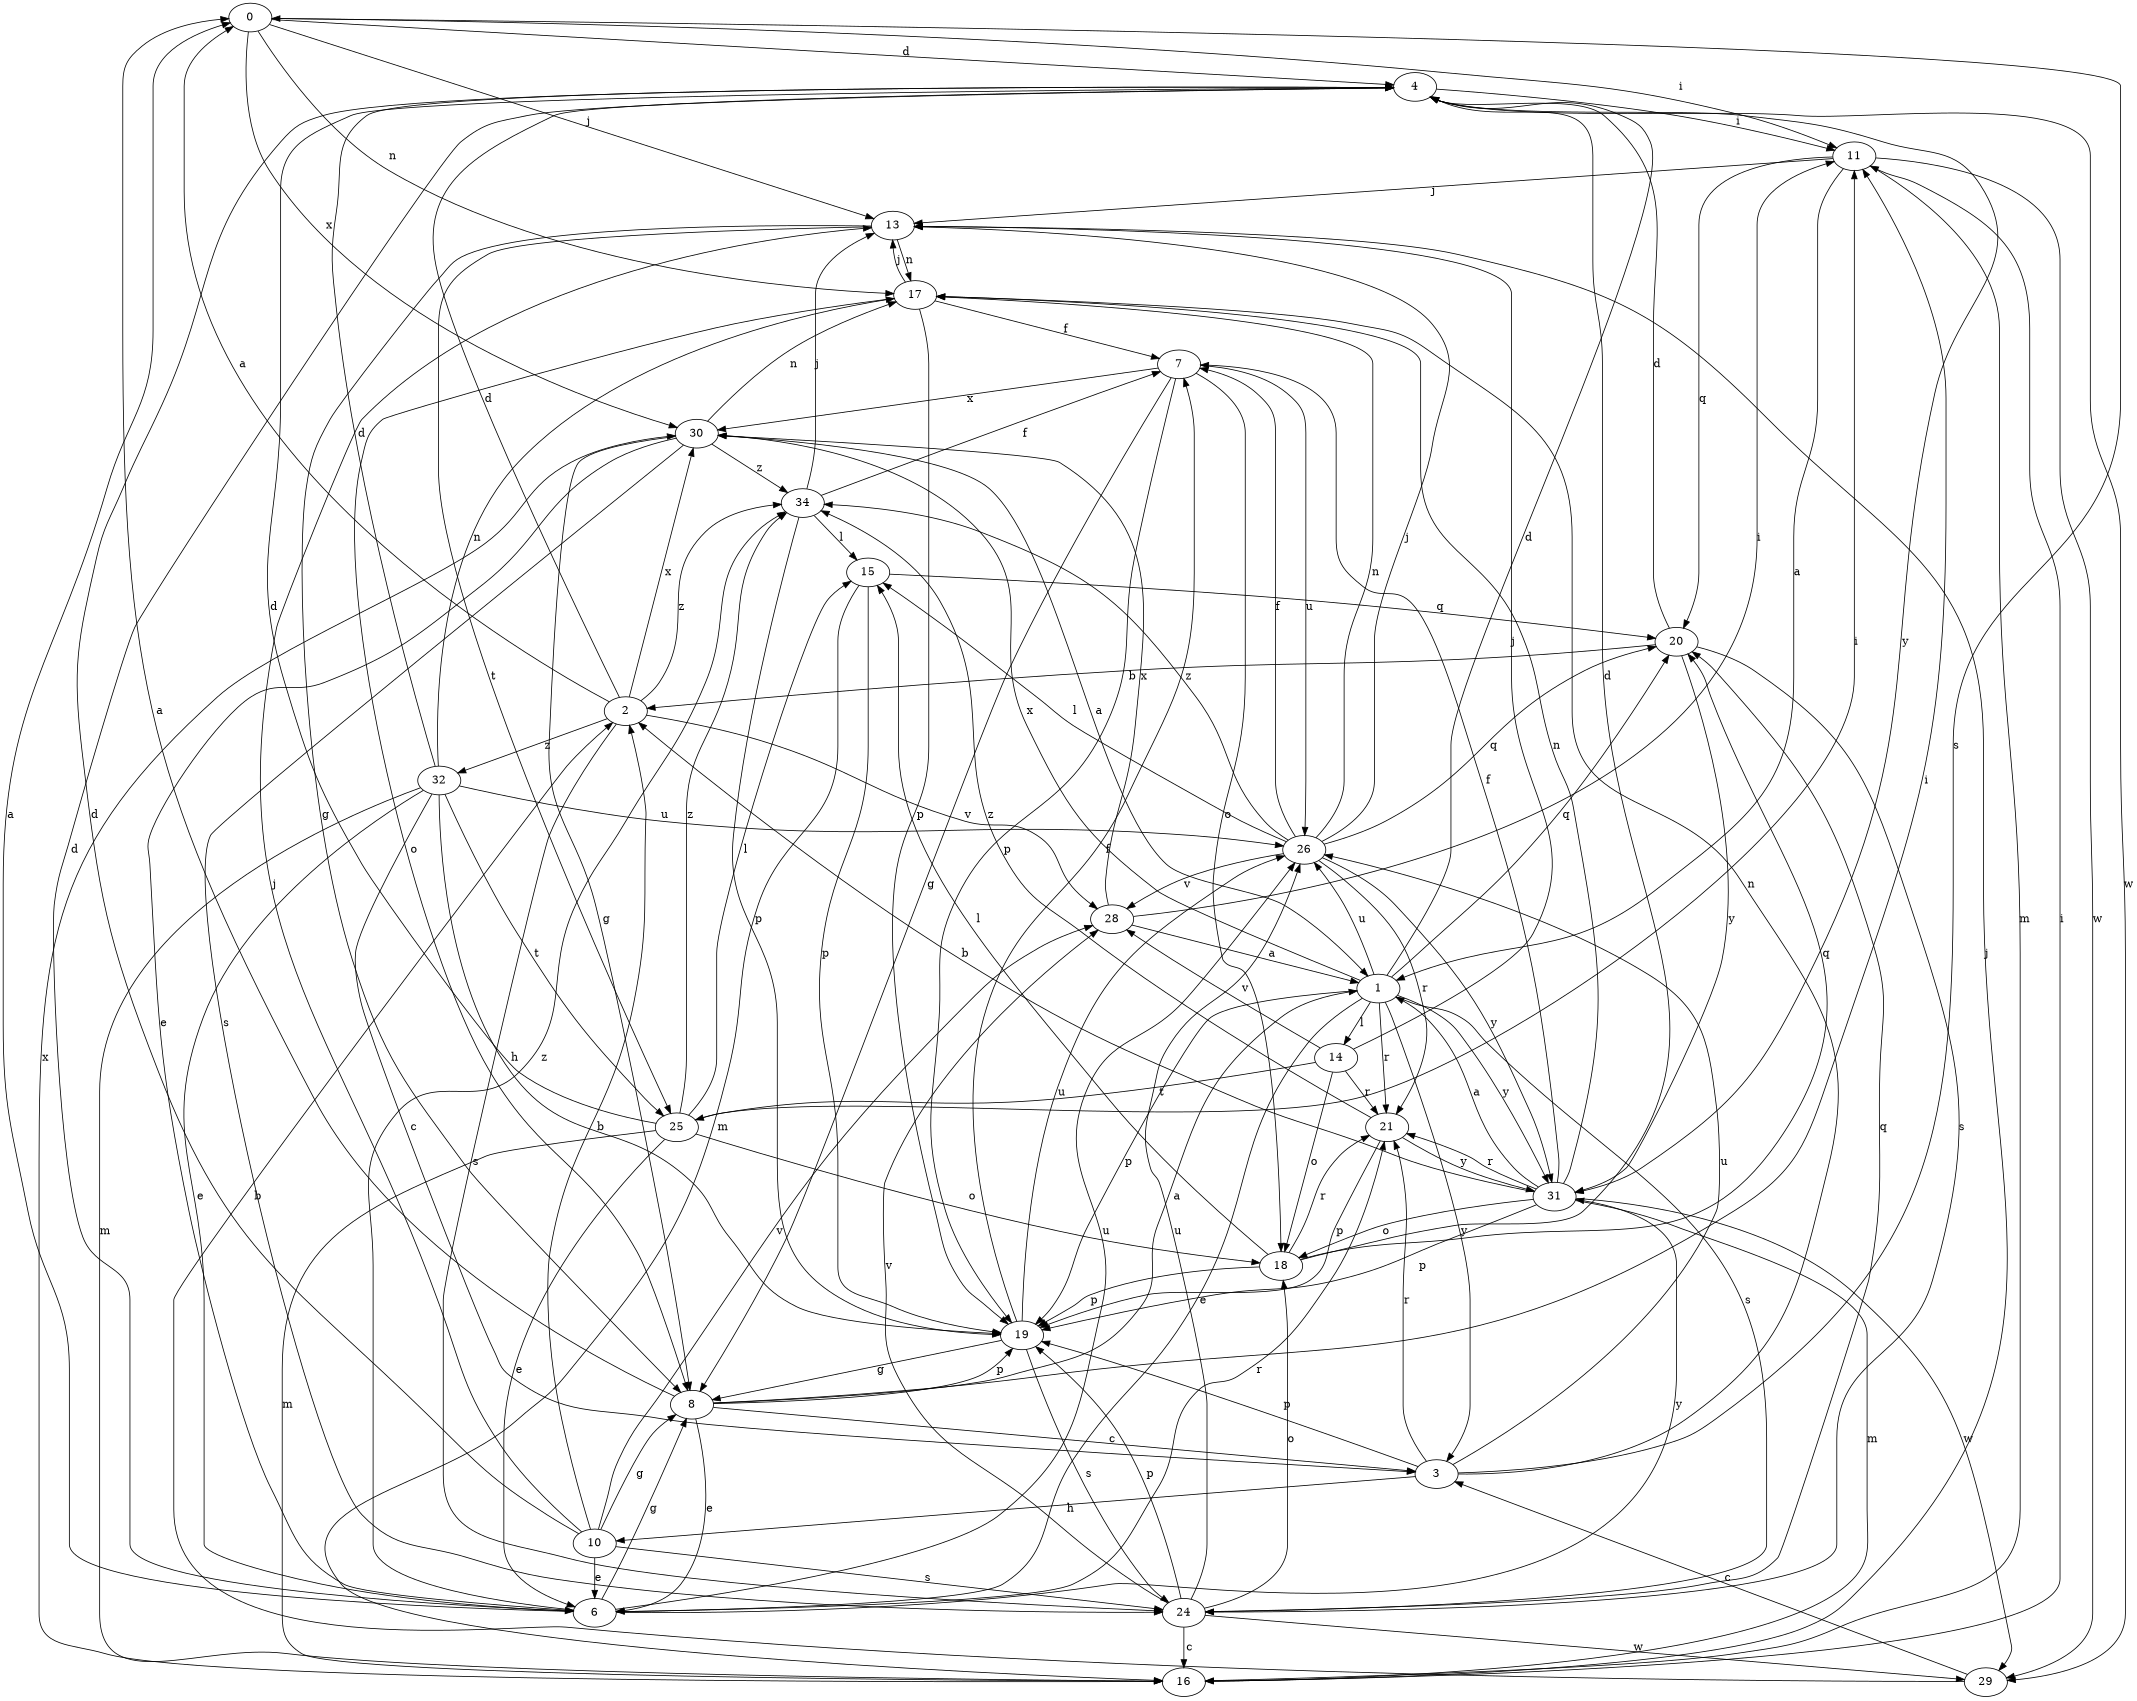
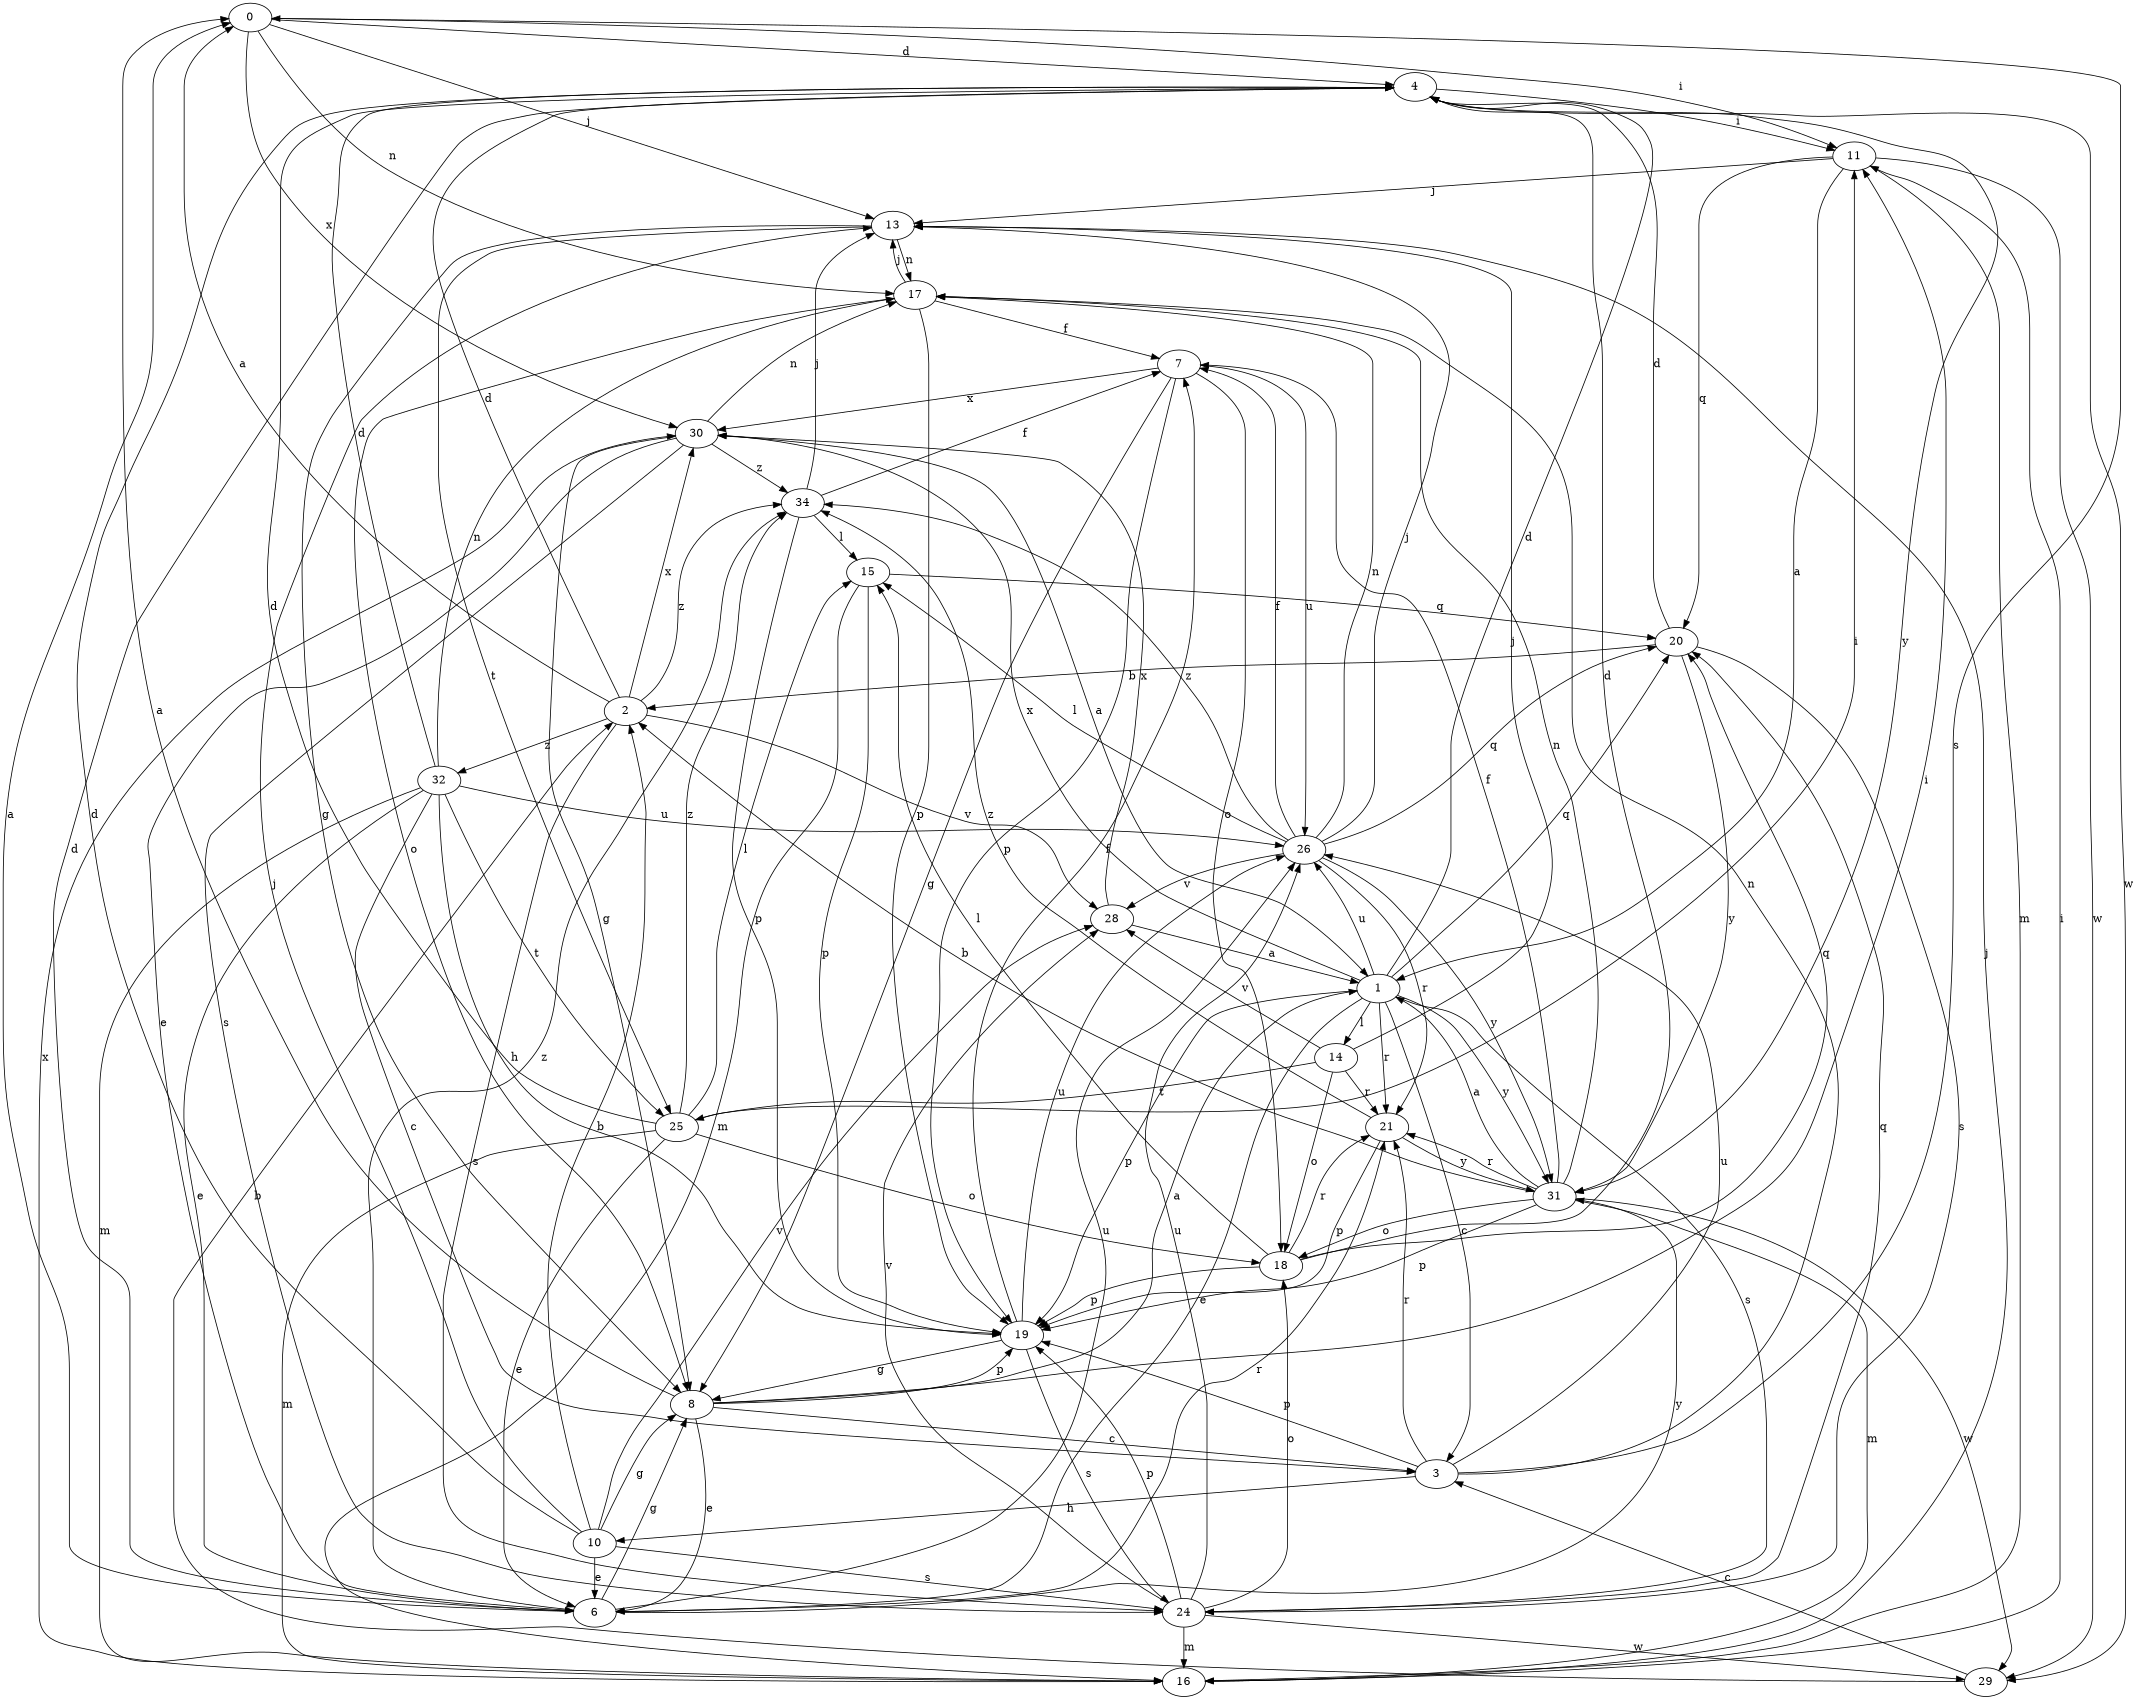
edge "28" -> "11": removed, label "i"
edge "1" -> "3": label "y" -> "c"
edge "24" -> "16": label "c" -> "m"
